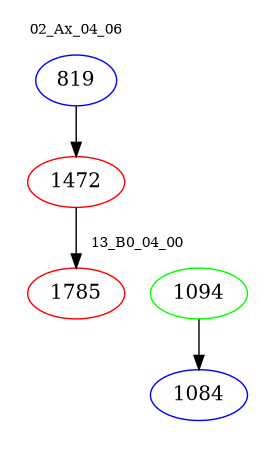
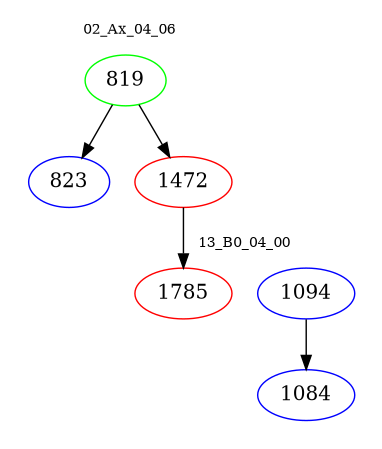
node "819": color blue -> green
node "823": added
node "1094": color green -> blue
